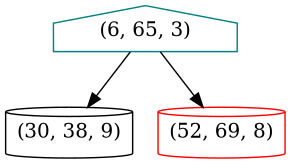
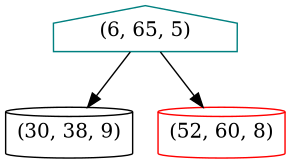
node "(6, 65, 3)": label "(6, 65, 3)" -> "(6, 65, 5)"
node "(52, 69, 8)": label "(52, 69, 8)" -> "(52, 60, 8)"
